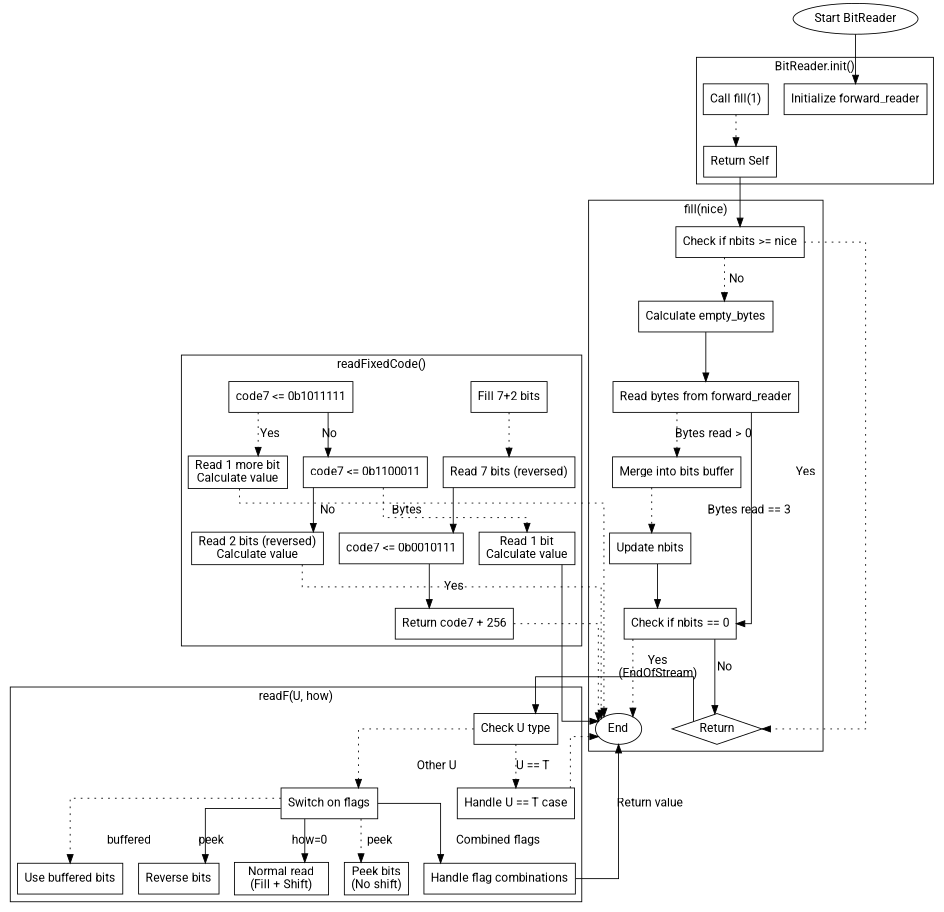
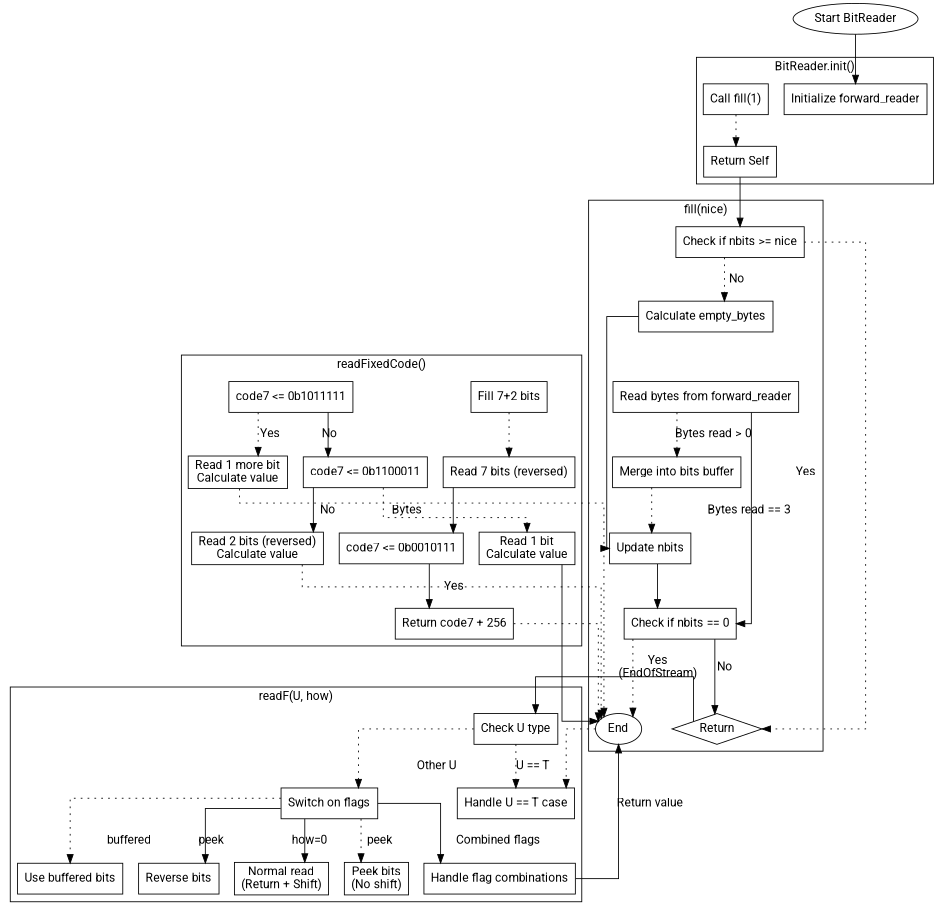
edge "Calculate empty_bytes" -> "Read bytes from forward_reader": now "Calculate empty_bytes" -> "Update nbits"
edge "Handle U == T case" -> "End": reversed
node "Normal read (Fill + Shift)": label "Normal read (Fill + Shift)" -> "Normal read (Return + Shift)"
